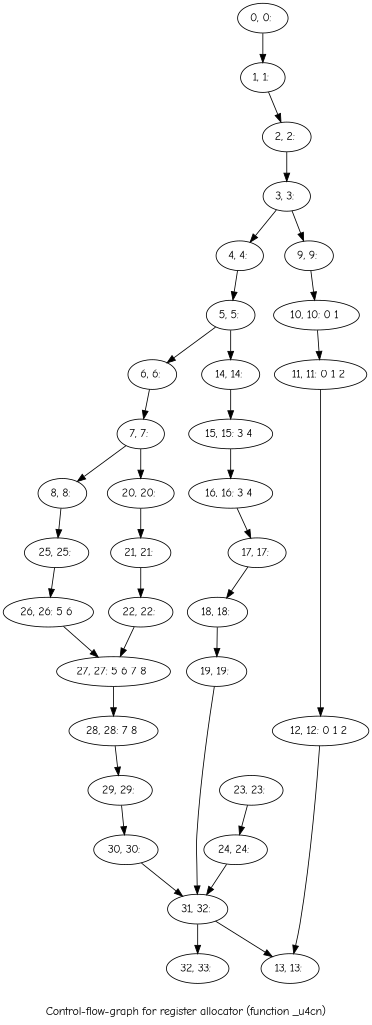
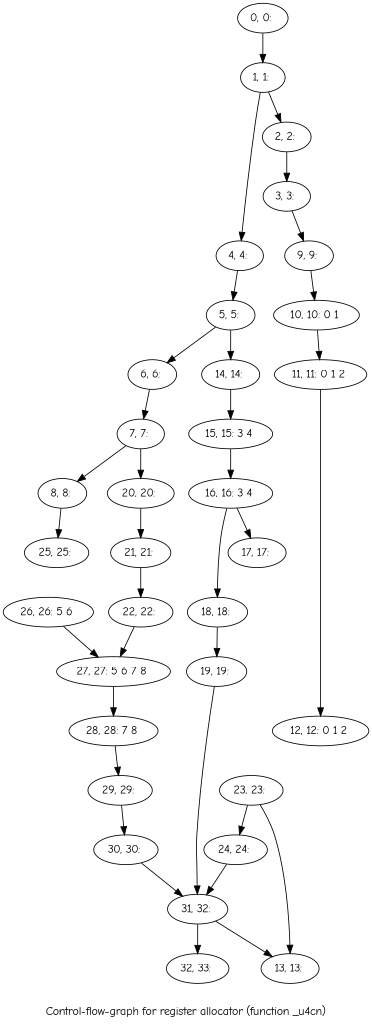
edge "3, 3:" -> "4, 4:": now "1, 1:" -> "4, 4:"
edge "25, 25:" -> "26, 26: 5 6": removed
edge "17, 17:" -> "18, 18:": now "16, 16: 3 4" -> "18, 18:"
edge "12, 12: 0 1 2" -> "13, 13:": now "23, 23:" -> "13, 13:"
